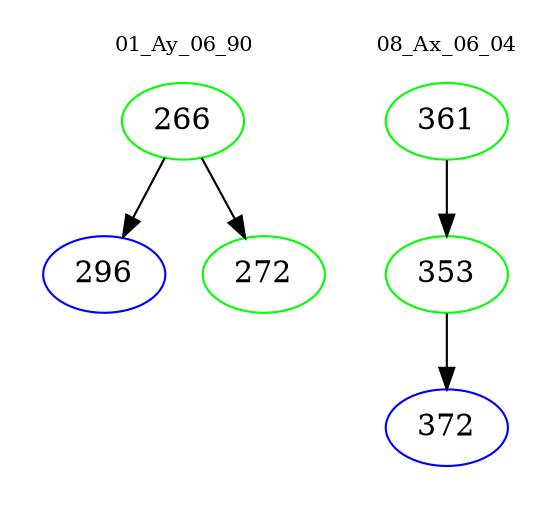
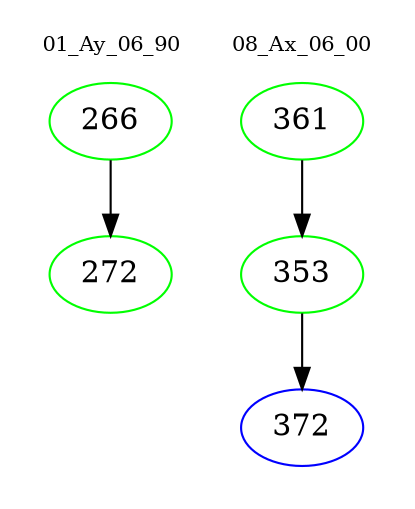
cluster "08_Ax_06_04": label "08_Ax_06_04" -> "08_Ax_06_00"
node "296": removed
